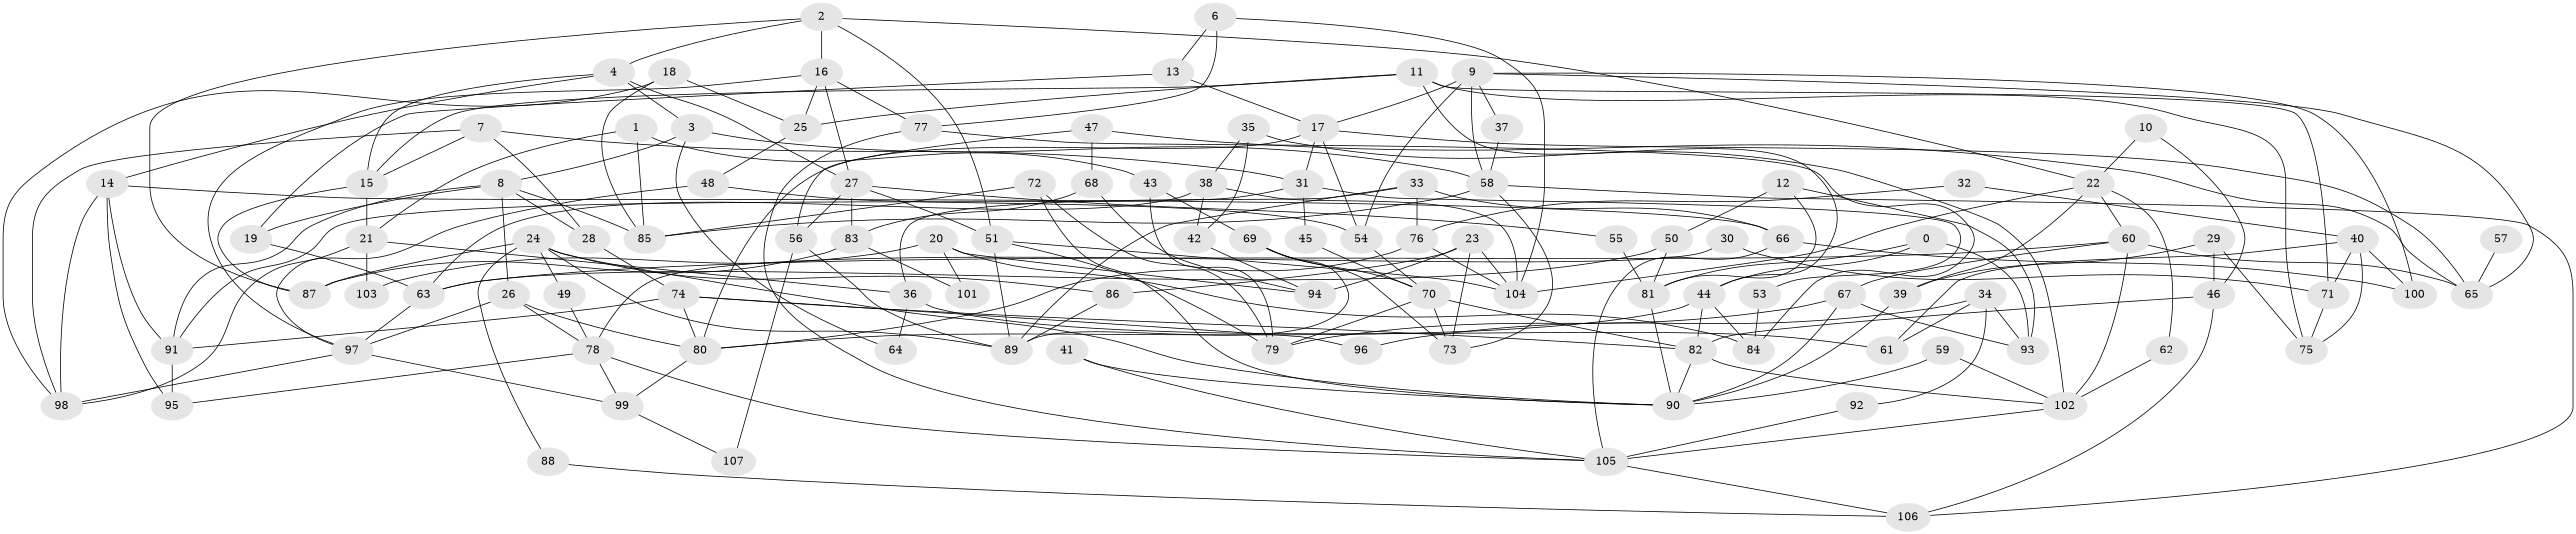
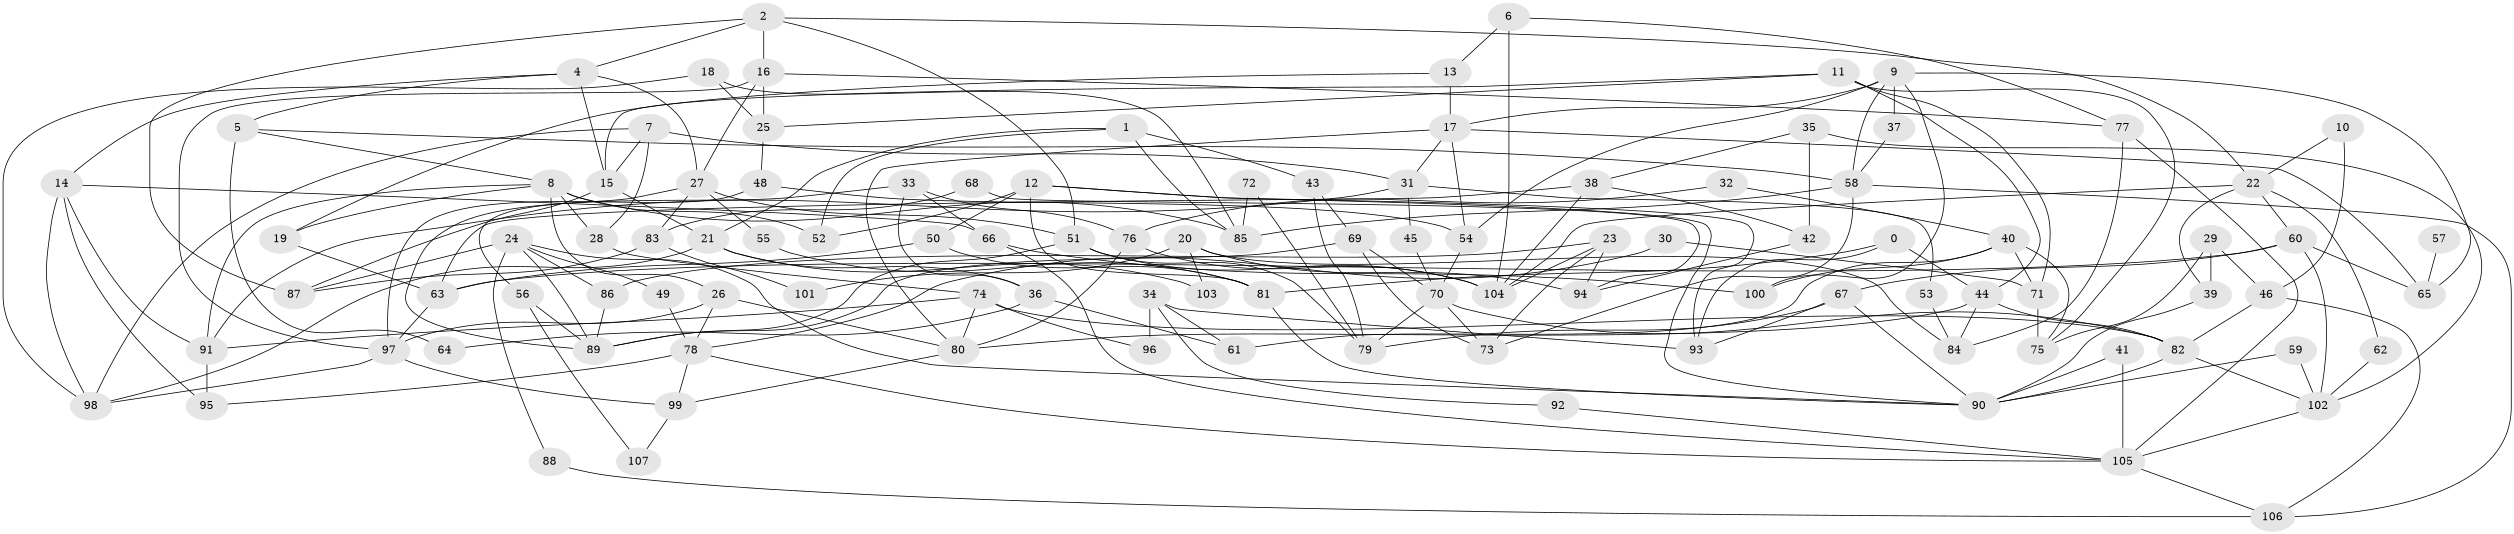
node "3": label "3" -> "5"
node "47": removed
node "52": added
edge "72" -- "90": now "12" -- "90"
